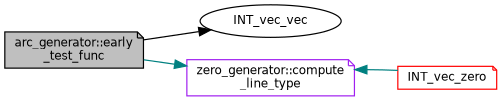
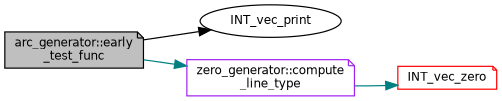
node "INT_vec_vec": label "INT_vec_vec" -> "INT_vec_print"
edge "INT_vec_zero" -> "zero_generator::compute _line_type": reversed
